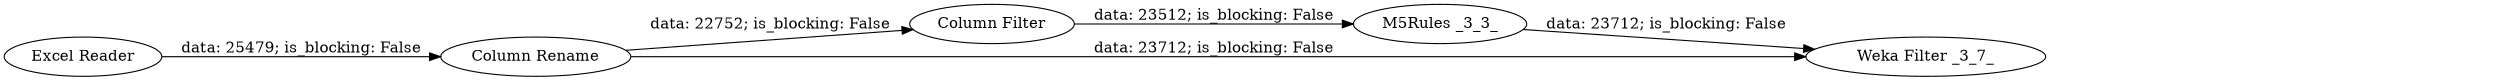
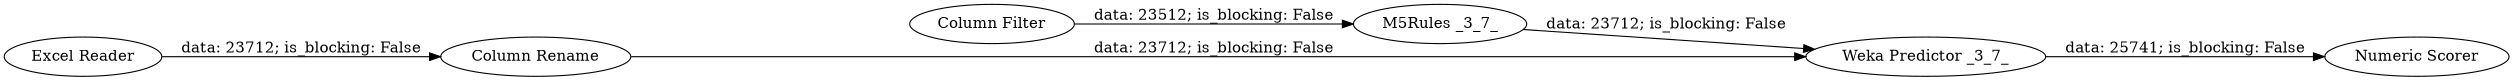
node "M5Rules _3_3_": label "M5Rules _3_3_" -> "M5Rules _3_7_"
edge "Column Rename" -> "Column Filter": removed, label "data: 22752; is_blocking: False"
edge "Excel Reader" -> "Column Rename": label "data: 25479; is_blocking: False" -> "data: 23712; is_blocking: False"
node "Weka Filter _3_7_": label "Weka Filter _3_7_" -> "Weka Predictor _3_7_"
node "Numeric Scorer": added
